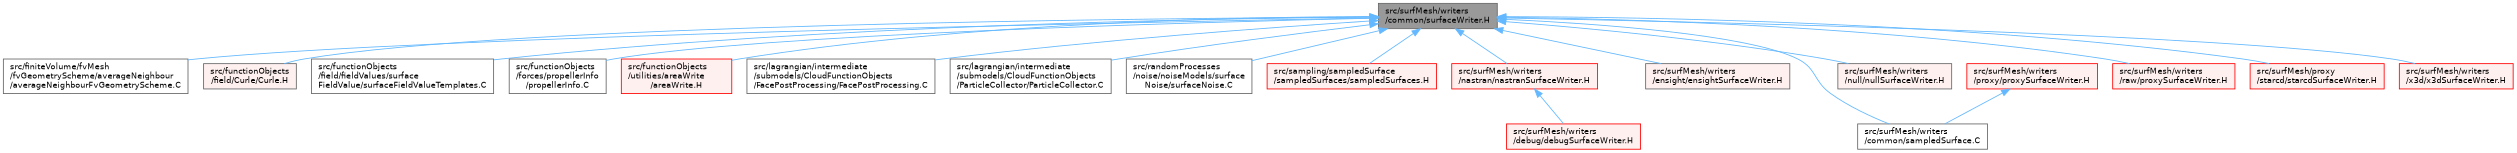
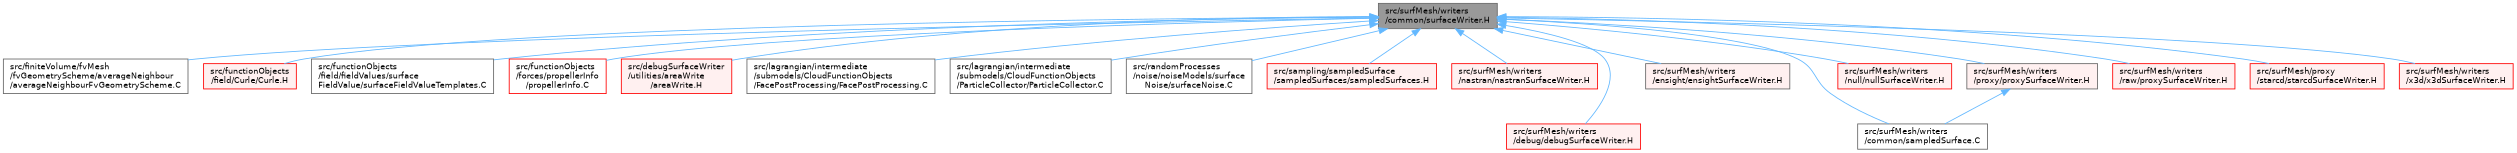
edge "src/surfMesh/writers /proxy/proxySurfaceWriter.H" -> "src/surfMesh/writers /common/surfaceWriter.H": added
node "src/functionObjects /field/Curle/Curle.H": color grey40 -> red
node "src/functionObjects /forces/propellerInfo /propellerInfo.C": color grey40 -> red
node "src/functionObjects /utilities/areaWrite /areaWrite.H": label "src/functionObjects /utilities/areaWrite /areaWrite.H" -> "src/debugSurfaceWriter /utilities/areaWrite /areaWrite.H"
node "src/surfMesh/writers /null/nullSurfaceWriter.H": color grey40 -> red
node "src/surfMesh/writers /proxy/proxySurfaceWriter.H": color red -> grey40
edge "src/surfMesh/writers /debug/debugSurfaceWriter.H" -> "src/surfMesh/writers /nastran/nastranSurfaceWriter.H": now "src/surfMesh/writers /debug/debugSurfaceWriter.H" -> "src/surfMesh/writers /common/surfaceWriter.H"
